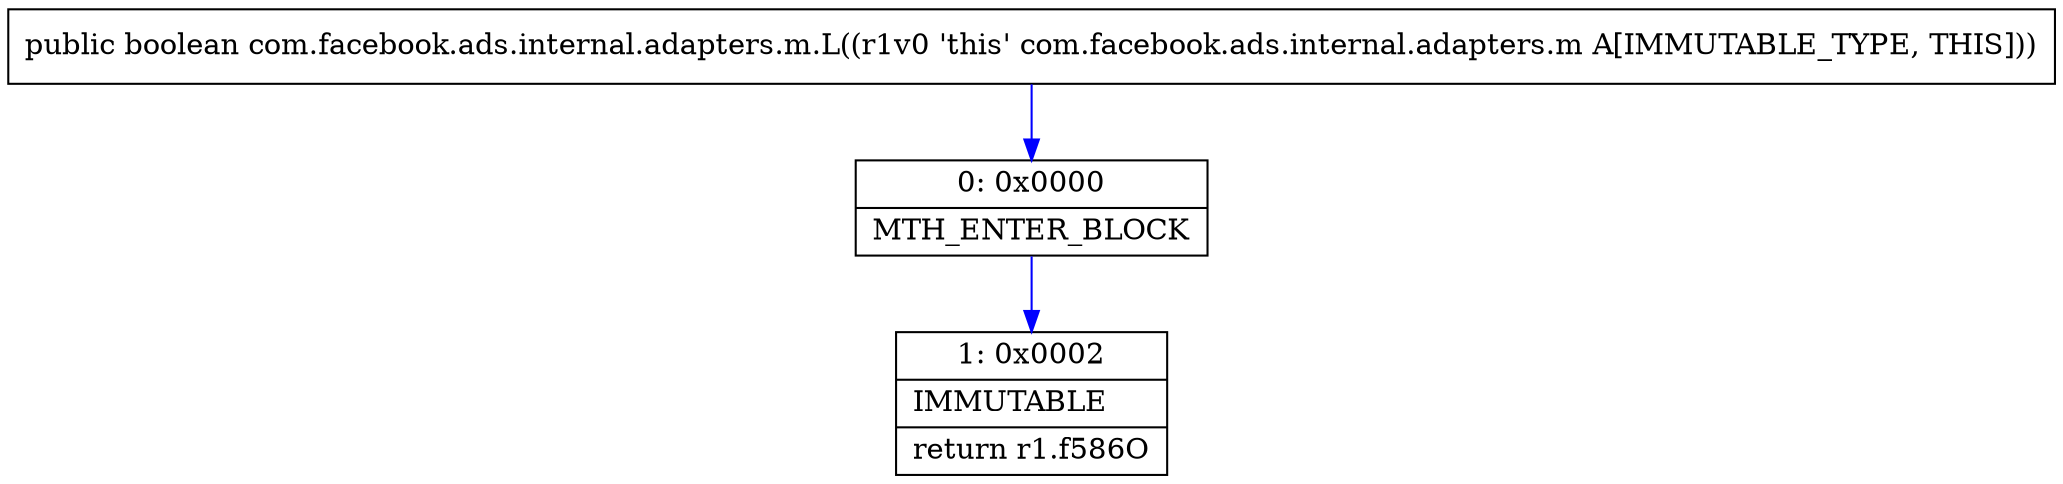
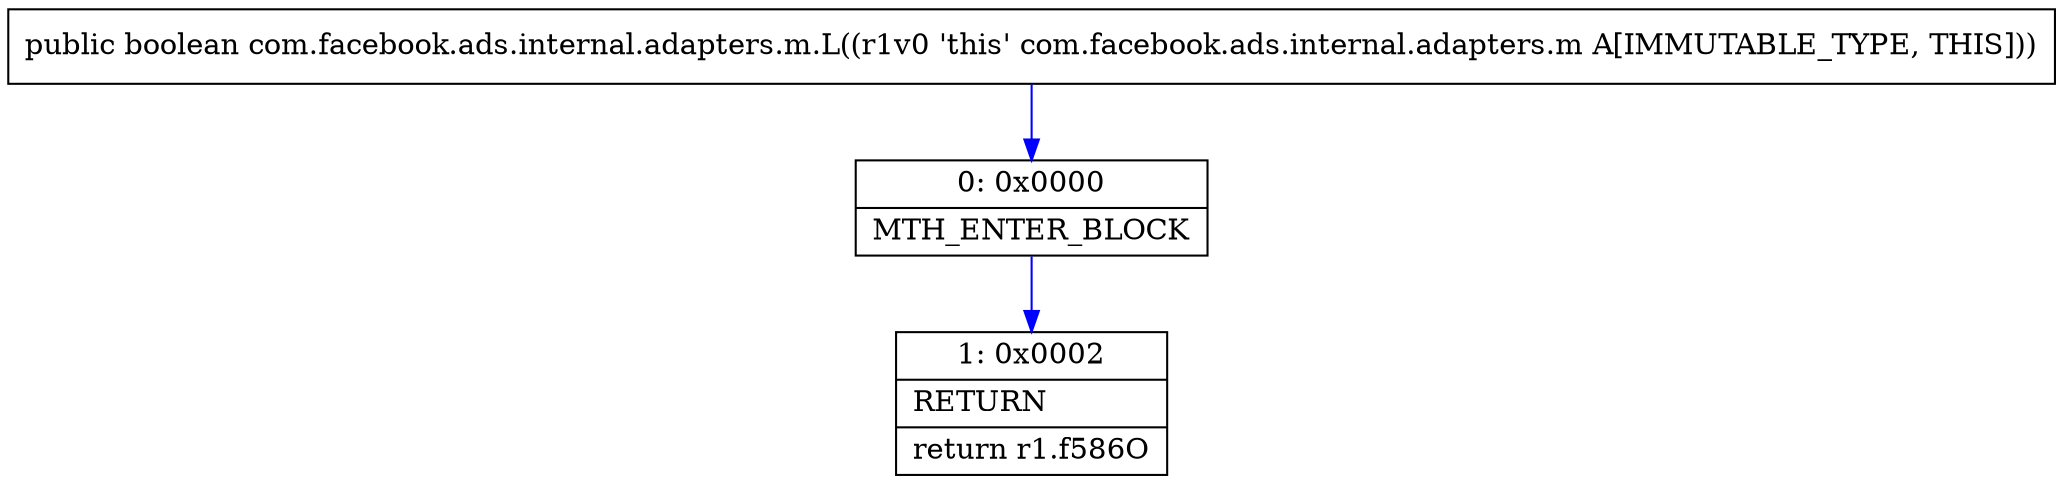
node "1: 0x0002": text "IMMUTABLE" -> "RETURN"
